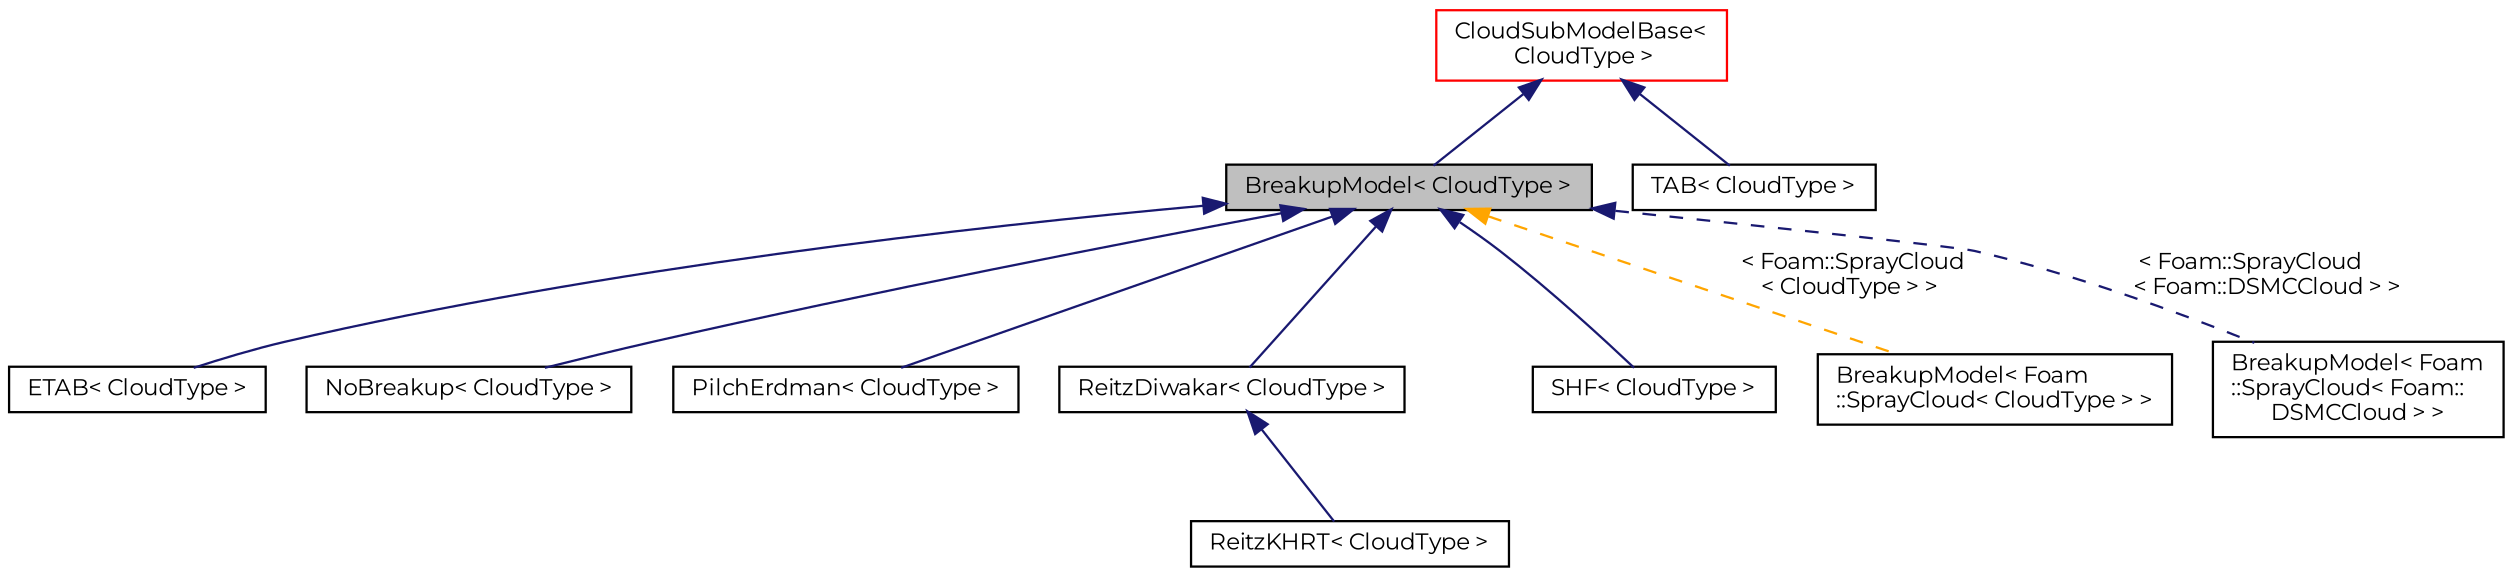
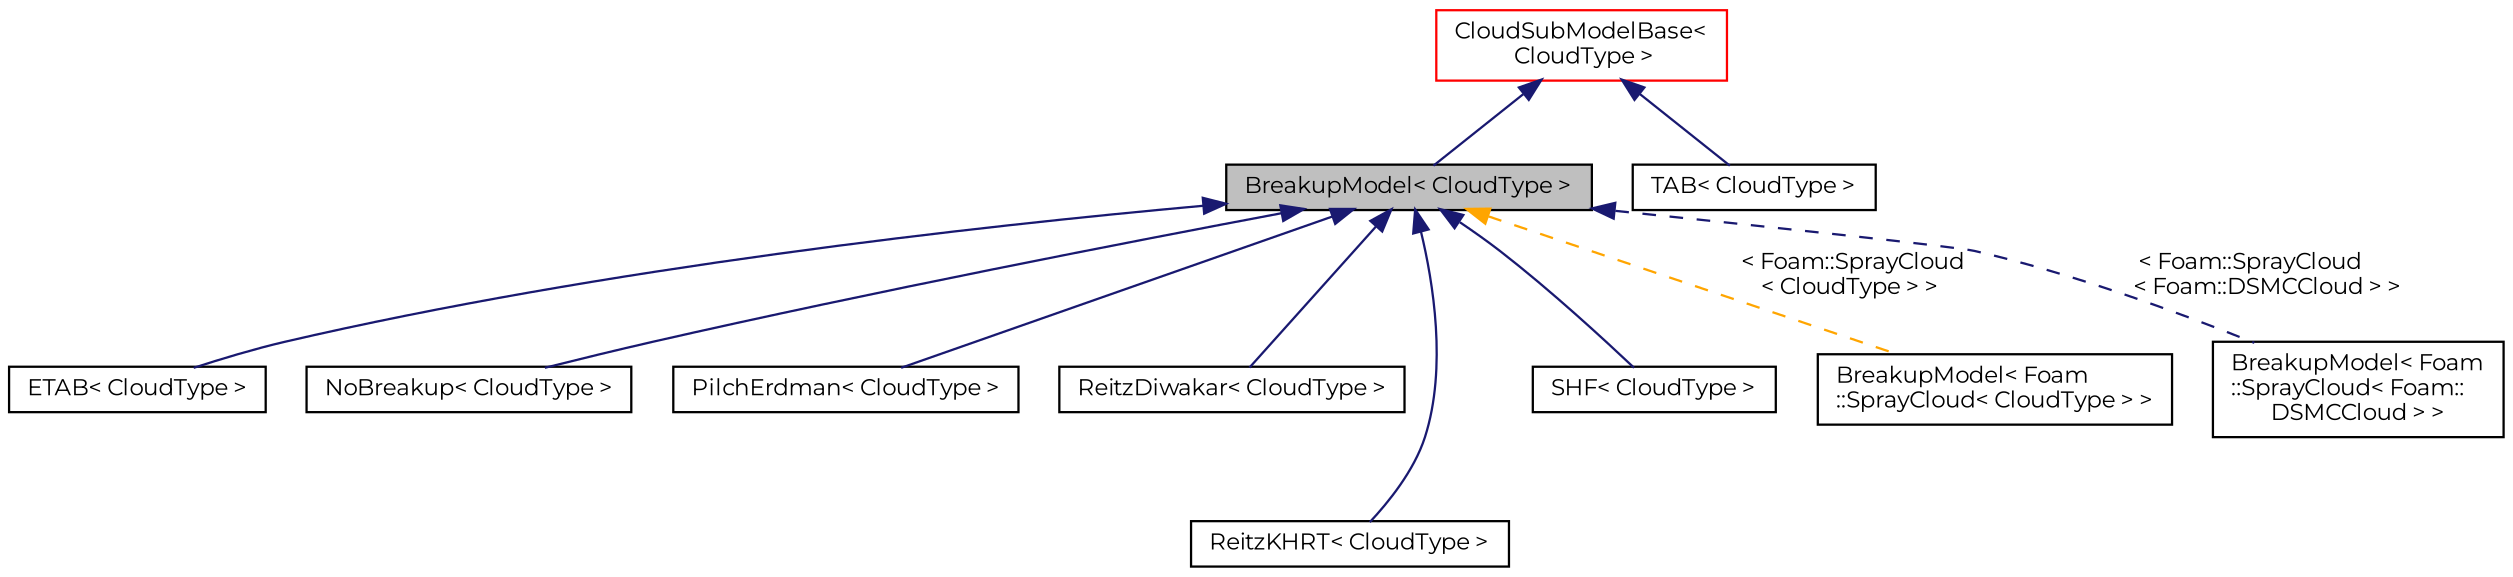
edge "ReitzKHRT< CloudType >" -> "ReitzDiwakar< CloudType >": now "ReitzKHRT< CloudType >" -> "BreakupModel< CloudType >"
